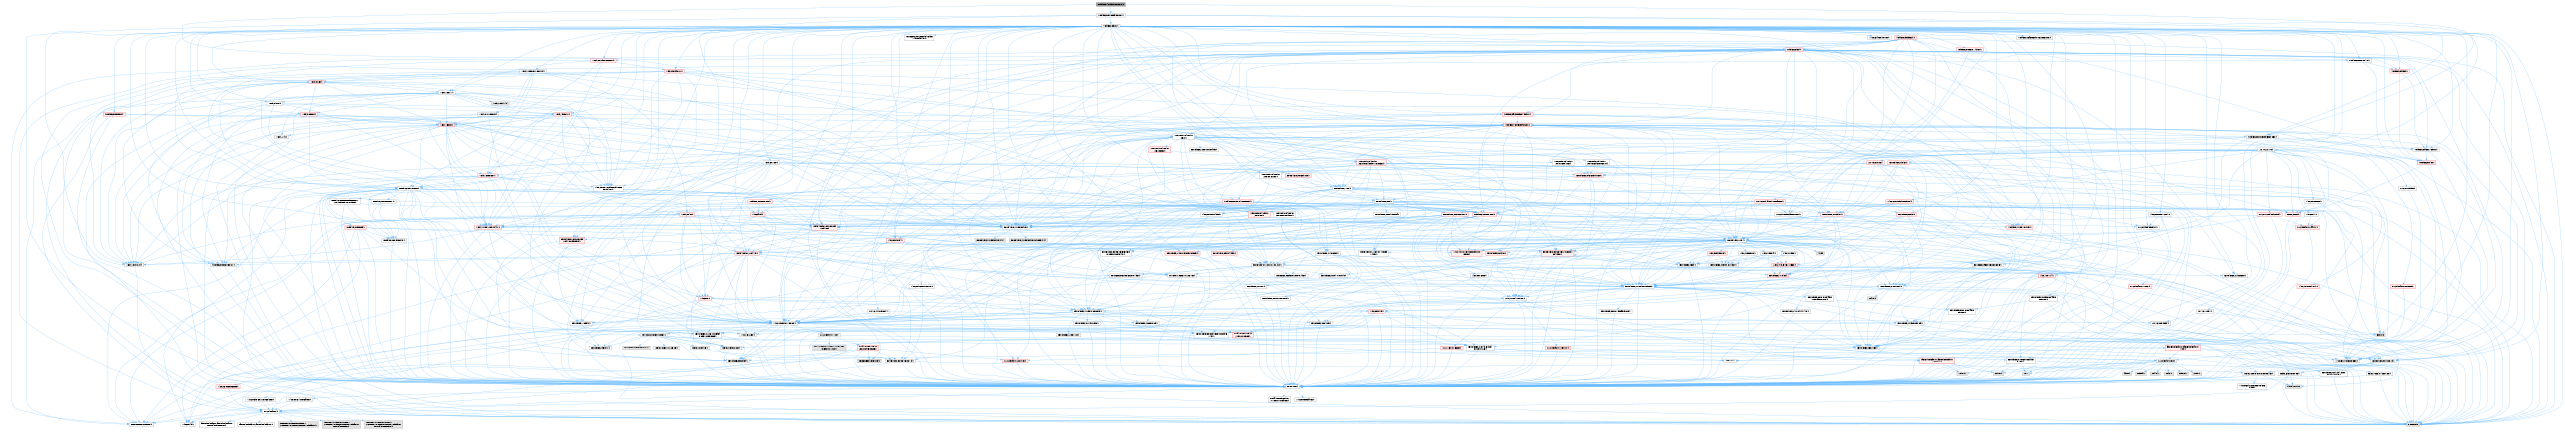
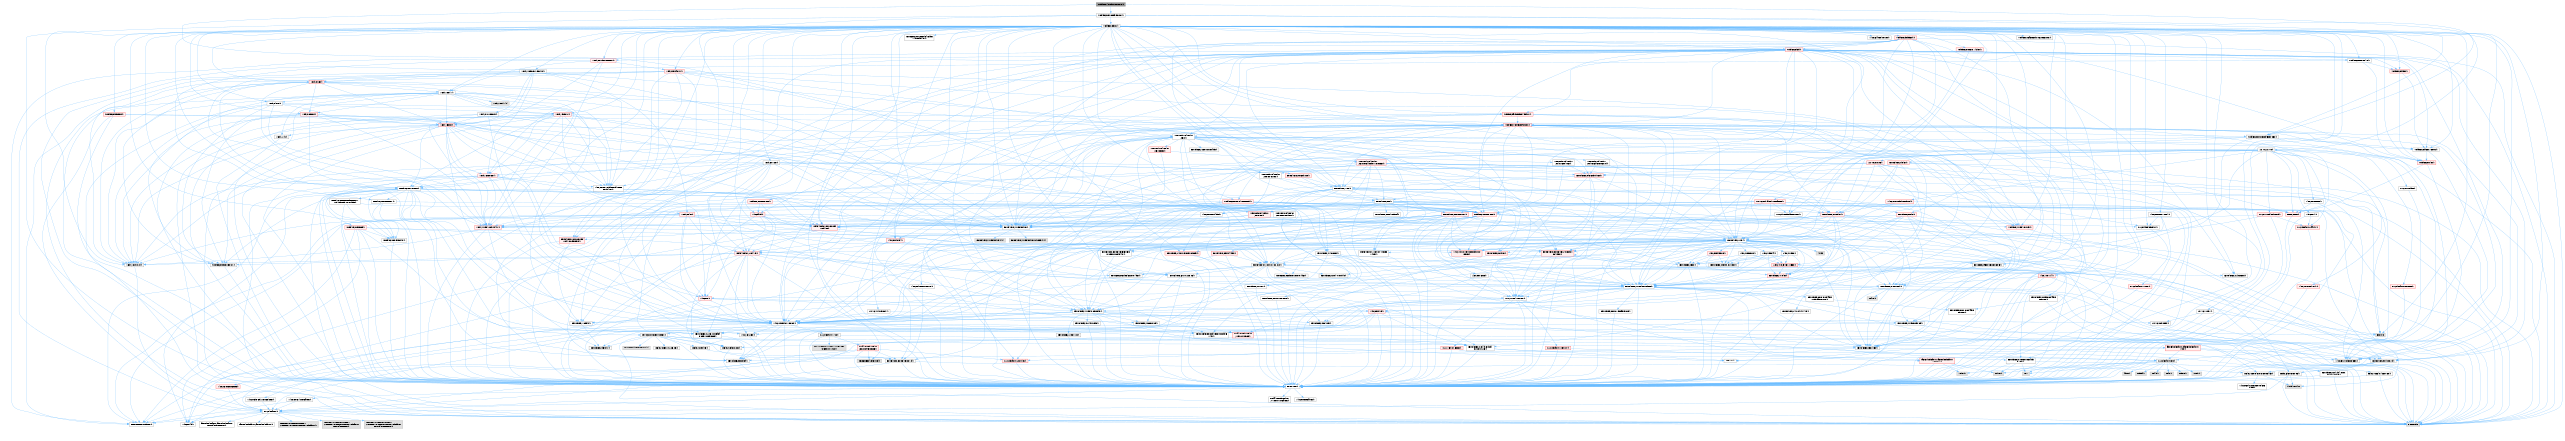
node "FunctionArg/EnumAsByte.h": label "FunctionArg/EnumAsByte.h" -> "Containers/EnumAsByte.h"
